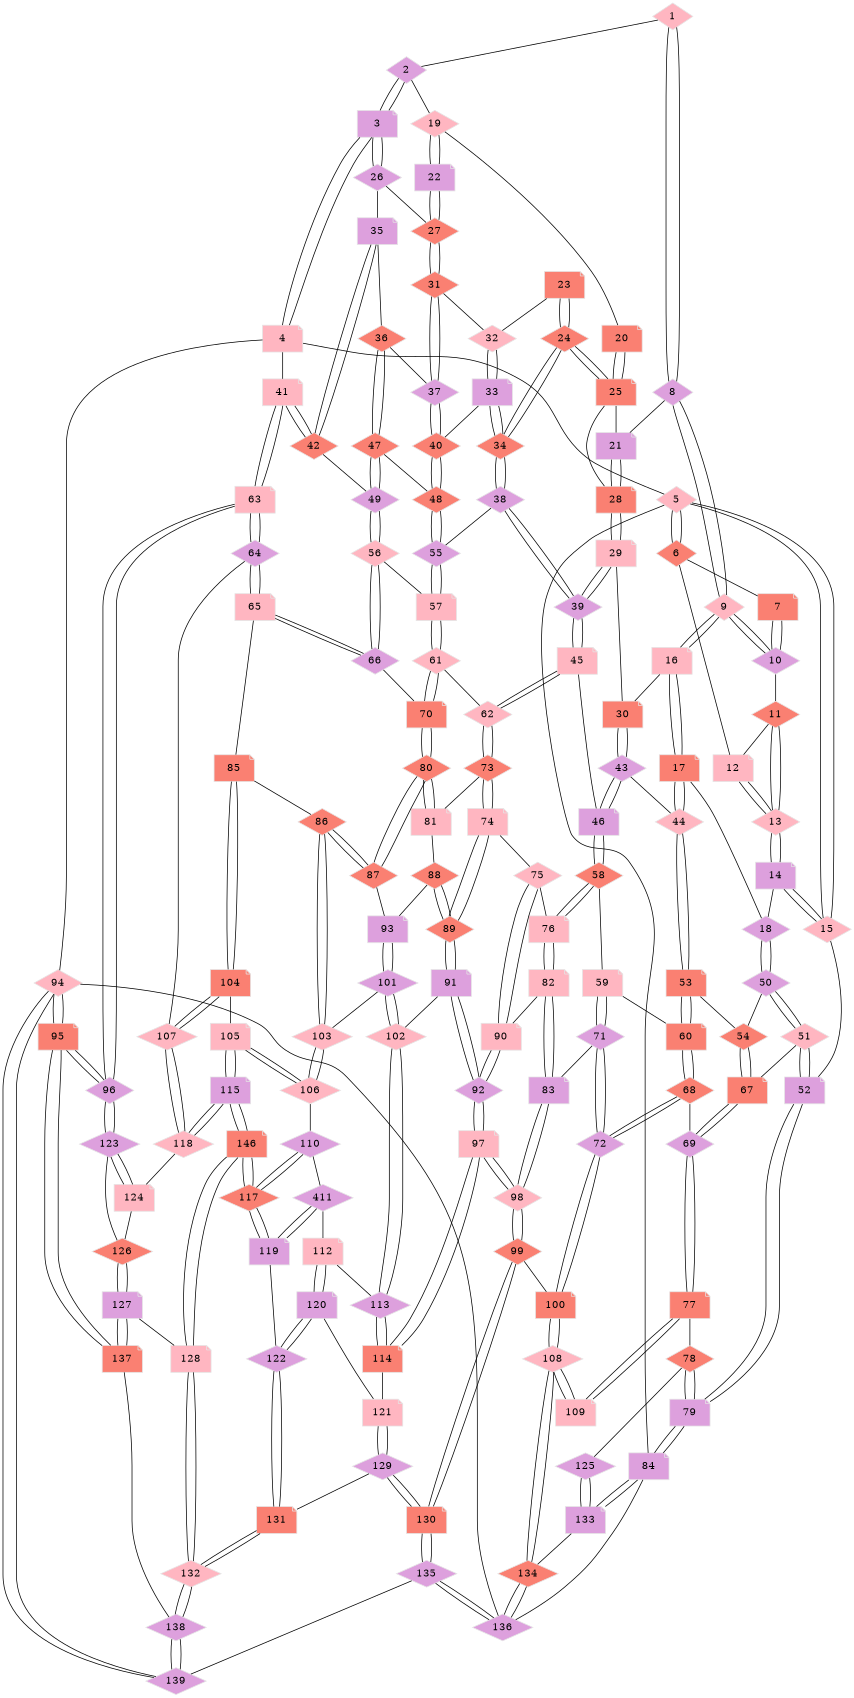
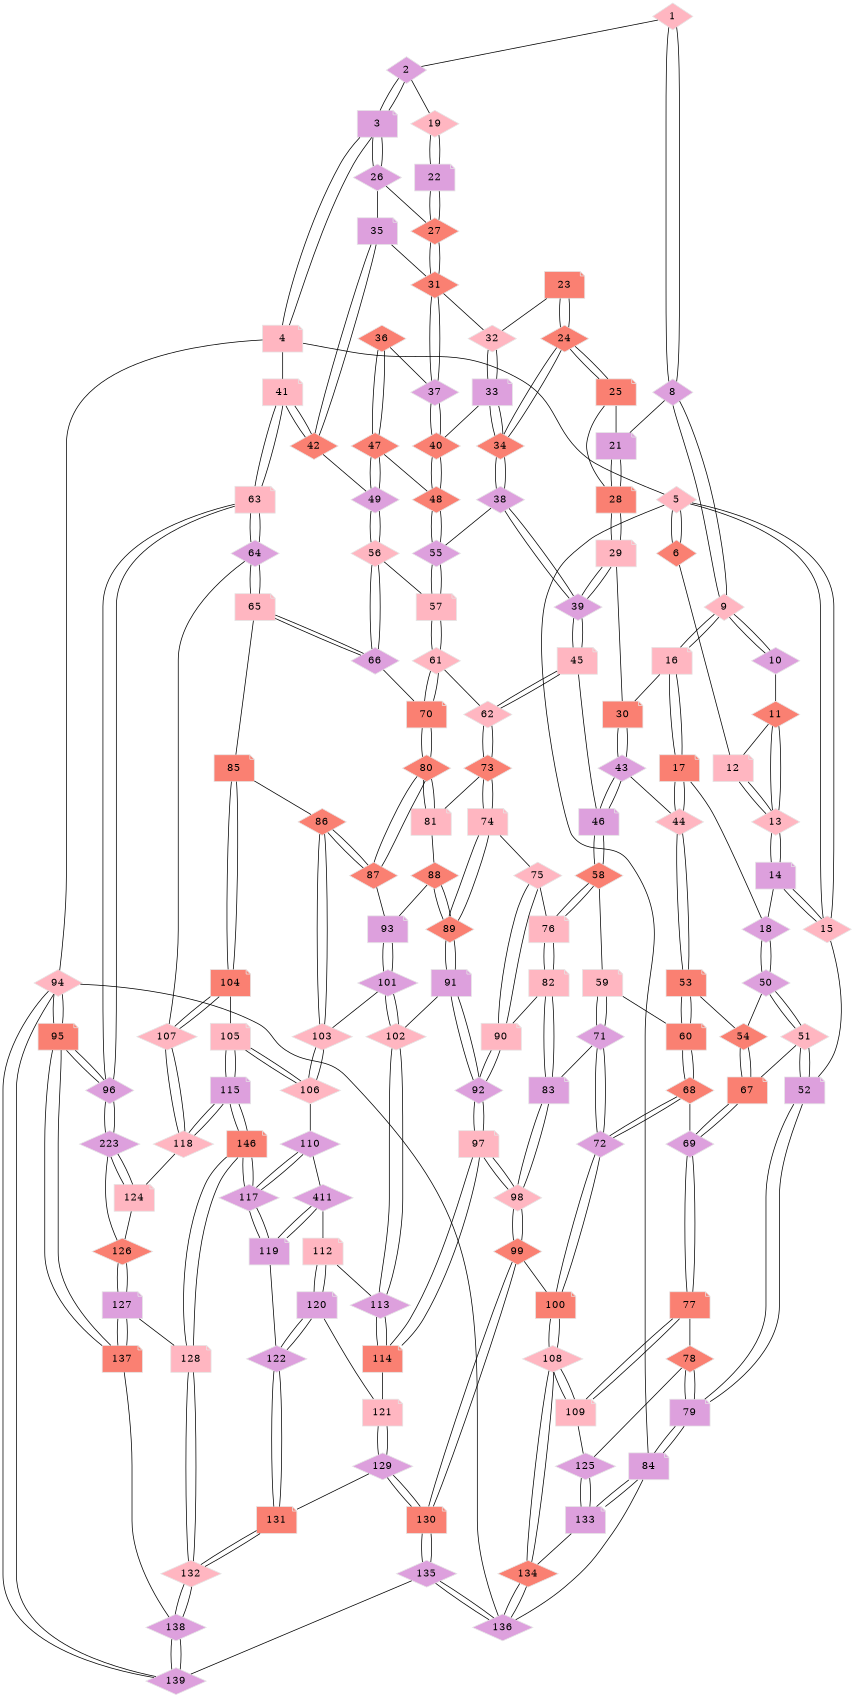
edge "35" -- "36": now "35" -- "31"
node "20": removed
node "7": removed
node "123": label "123" -> "223"
node "117": fillcolor salmon -> plum
edge "109" -- "125": added
